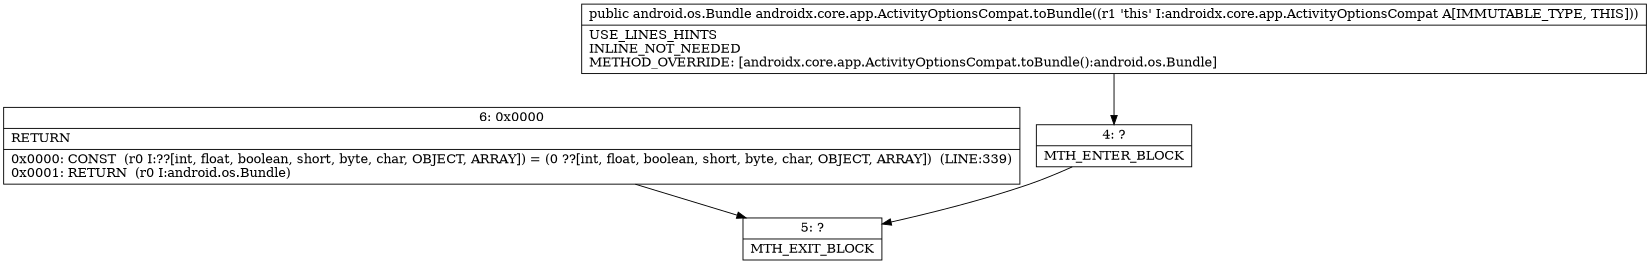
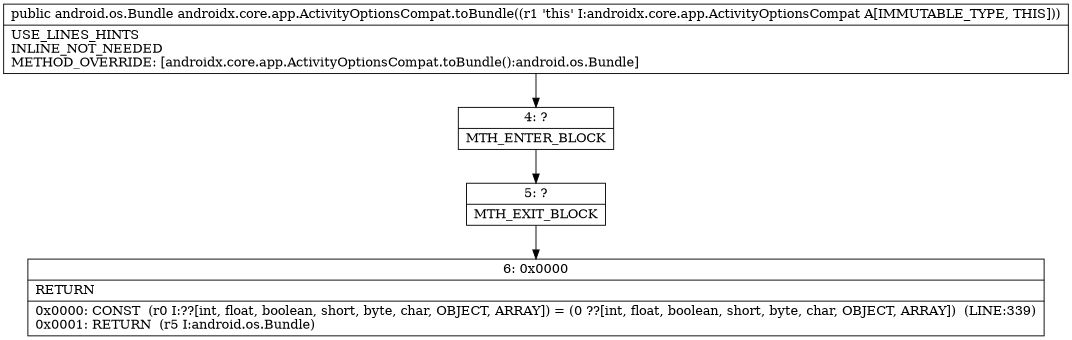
node "6: 0x0000": text "0x0001: RETURN  (r0 I:android.os.Bundle)" -> "0x0001: RETURN  (r5 I:android.os.Bundle)"
edge "6: 0x0000" -> "5: ?": reversed
